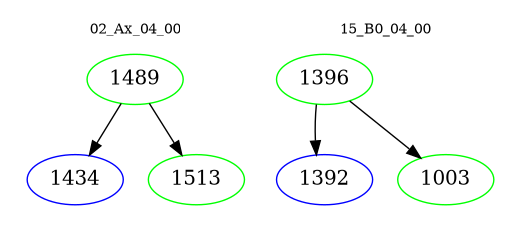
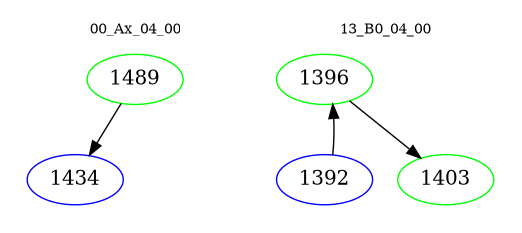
cluster "02_Ax_04_00": label "02_Ax_04_00" -> "00_Ax_04_00"
cluster "15_B0_04_00": label "15_B0_04_00" -> "13_B0_04_00"
edge "1396" -> "1392": reversed
node "1513": removed
node "1003": label "1003" -> "1403"
